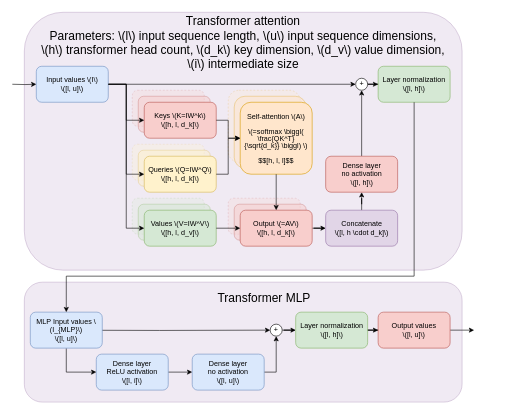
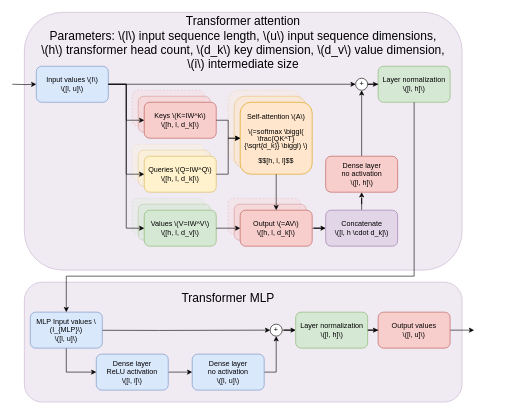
node "Transformer MLP": moved (264, 297) -> (228, 297)
